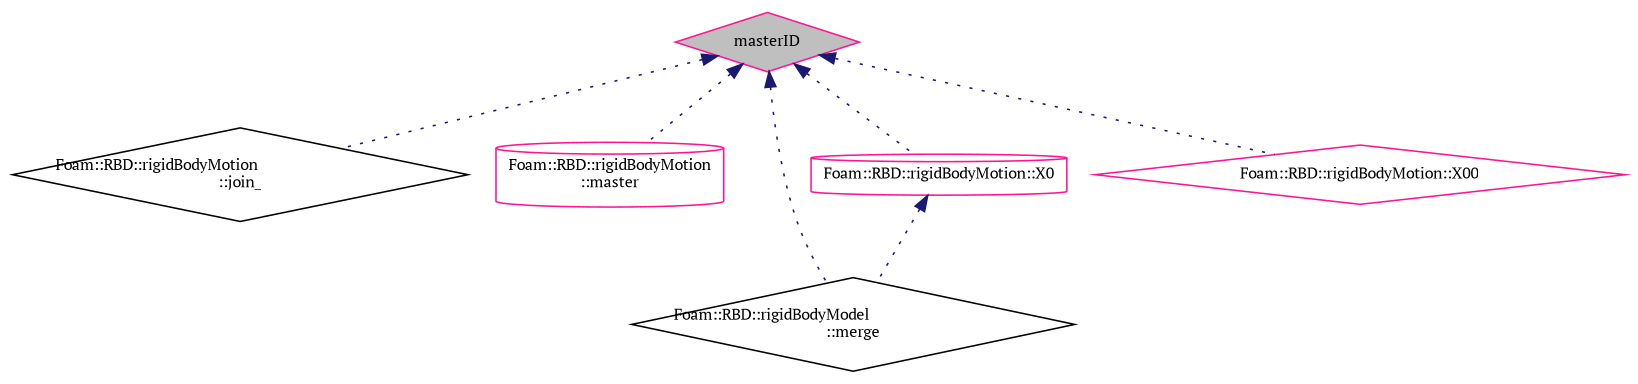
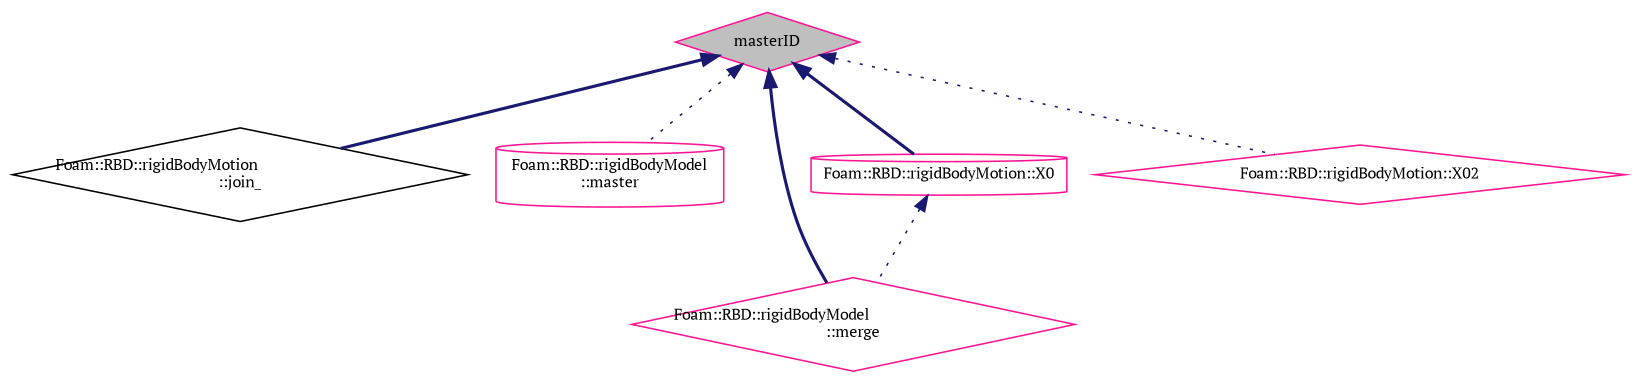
edge "Foam::RBD::rigidBodyMotion ::join_" -> "masterID": style dotted -> bold
edge "Foam::RBD::rigidBodyMotion::X0" -> "masterID": style dotted -> bold
node "Foam::RBD::rigidBodyMotion ::master": label "Foam::RBD::rigidBodyMotion ::master" -> "Foam::RBD::rigidBodyModel ::master"
node "Foam::RBD::rigidBodyMotion::X00": label "Foam::RBD::rigidBodyMotion::X00" -> "Foam::RBD::rigidBodyMotion::X02"
edge "Foam::RBD::rigidBodyModel ::merge" -> "masterID": style dotted -> bold
node "Foam::RBD::rigidBodyModel ::merge": color black -> deeppink
